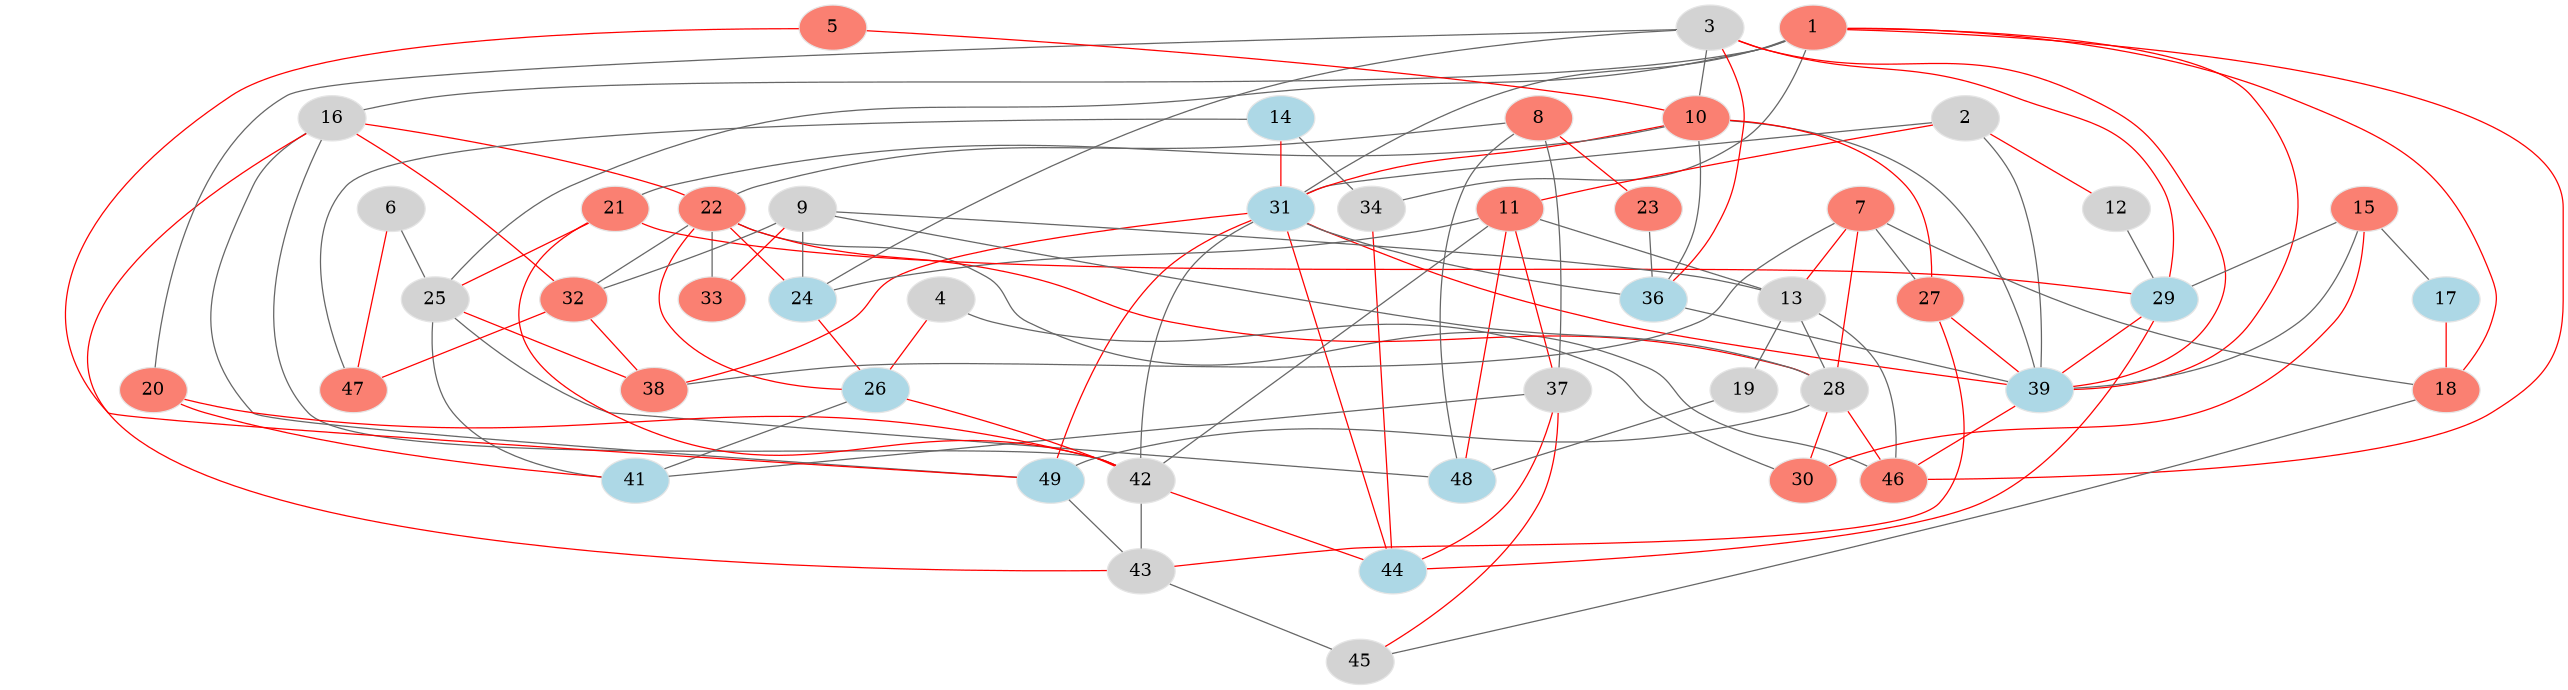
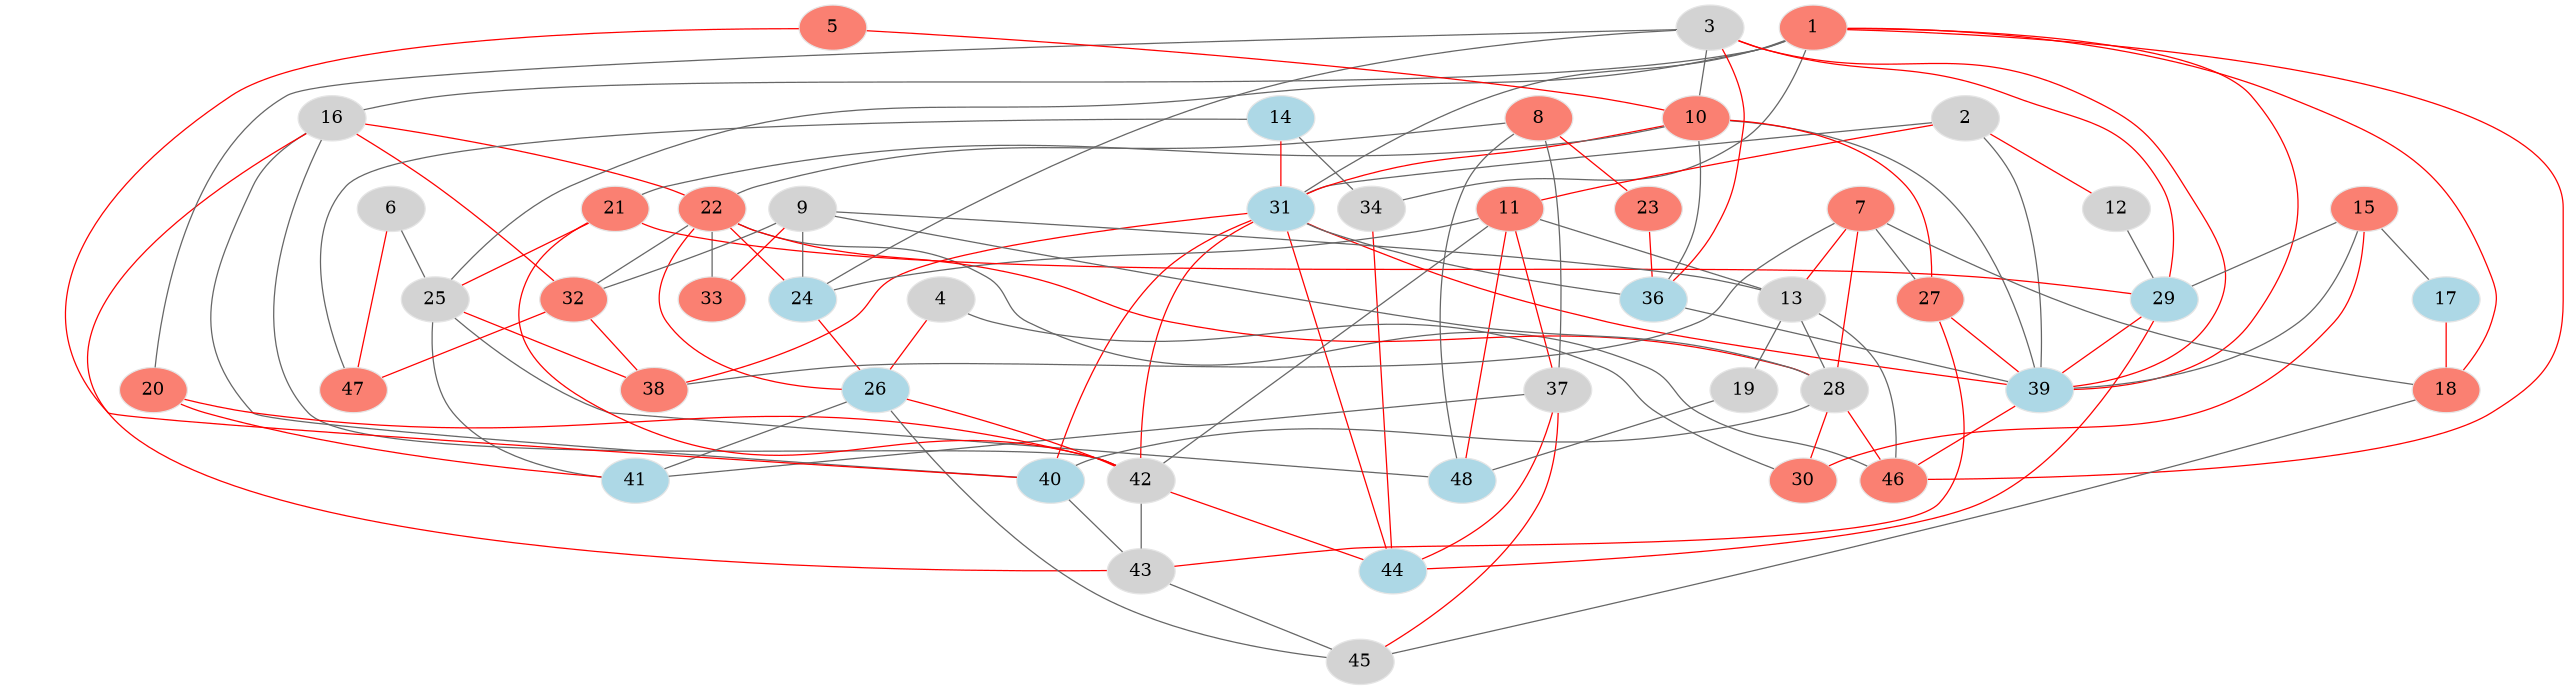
edge "23" -- "36": color gray40 -> red
edge "31" -- "42": color gray40 -> red
node "49": label "49" -> "40"
edge "26" -- "45": added
